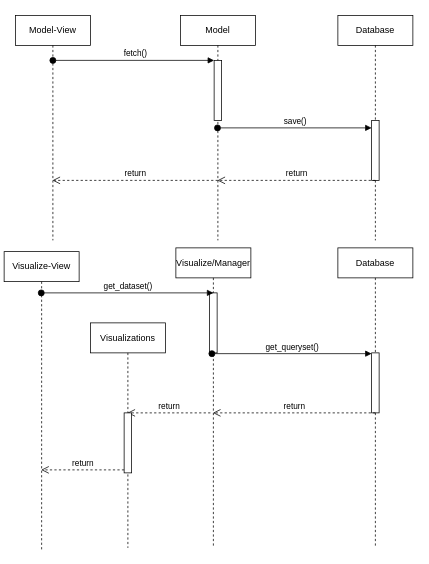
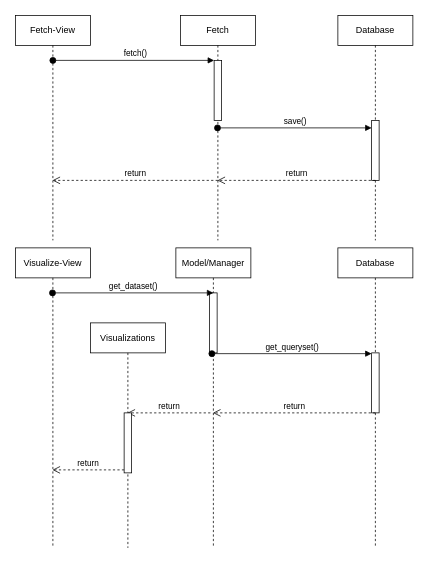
node "Model-View": label "Model-View" -> "Fetch-View"
node "Model": label "Model" -> "Fetch"
node "Visualize/Manager": label "Visualize/Manager" -> "Model/Manager"
node "Visualize-View": moved (42, 402) -> (53, 398)
